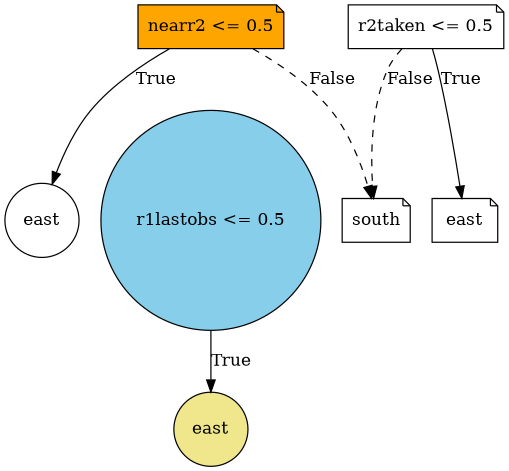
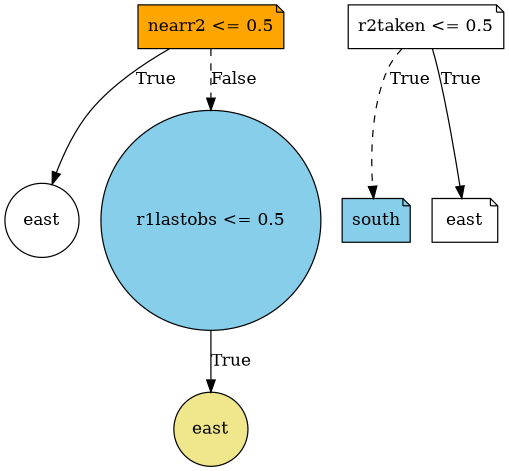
edge "r2taken <= 0.5" -> "south": label "False" -> "True"
edge "nearr2 <= 0.5" -> "south": now "nearr2 <= 0.5" -> "r1lastobs <= 0.5"
node "south": fillcolor white -> skyblue
